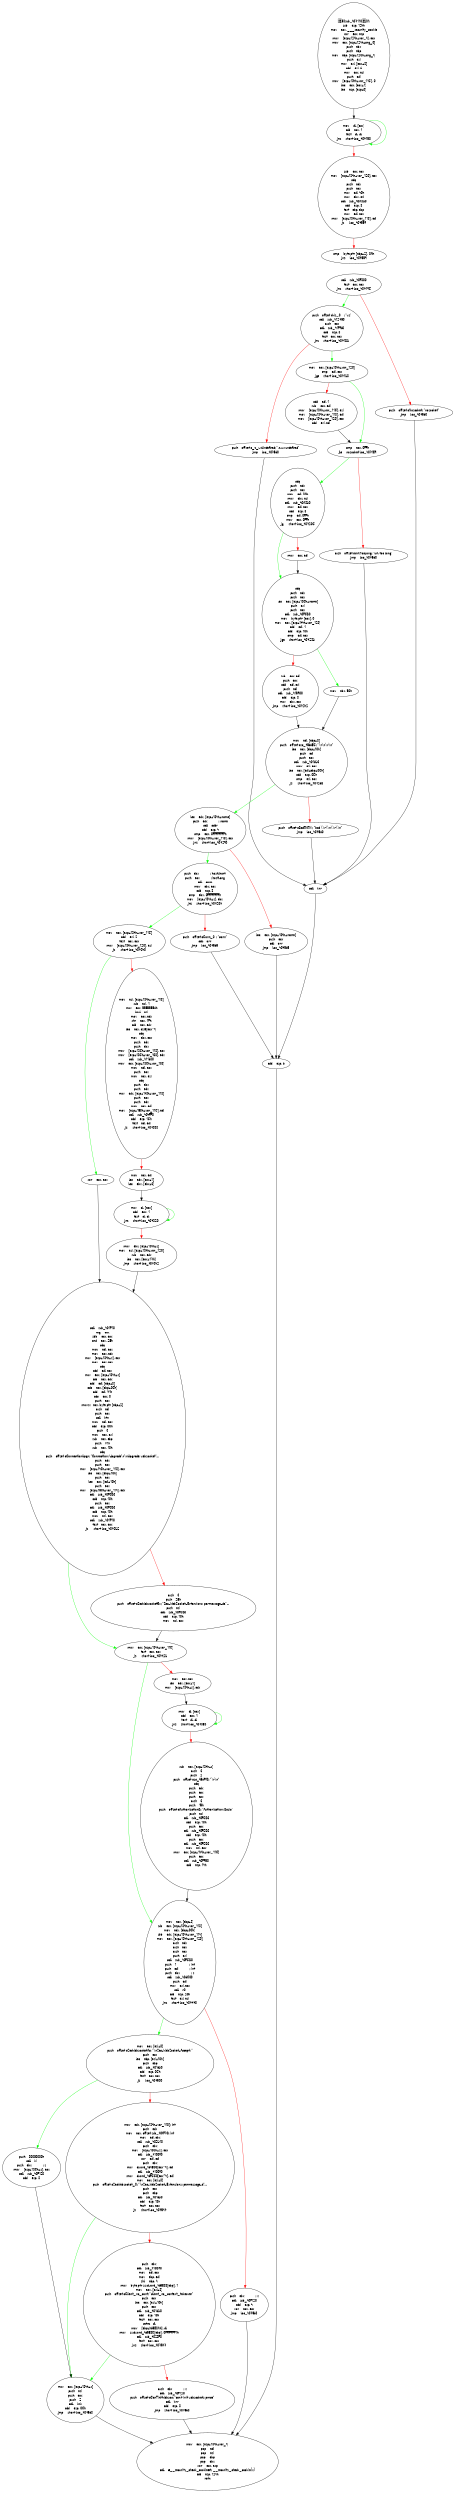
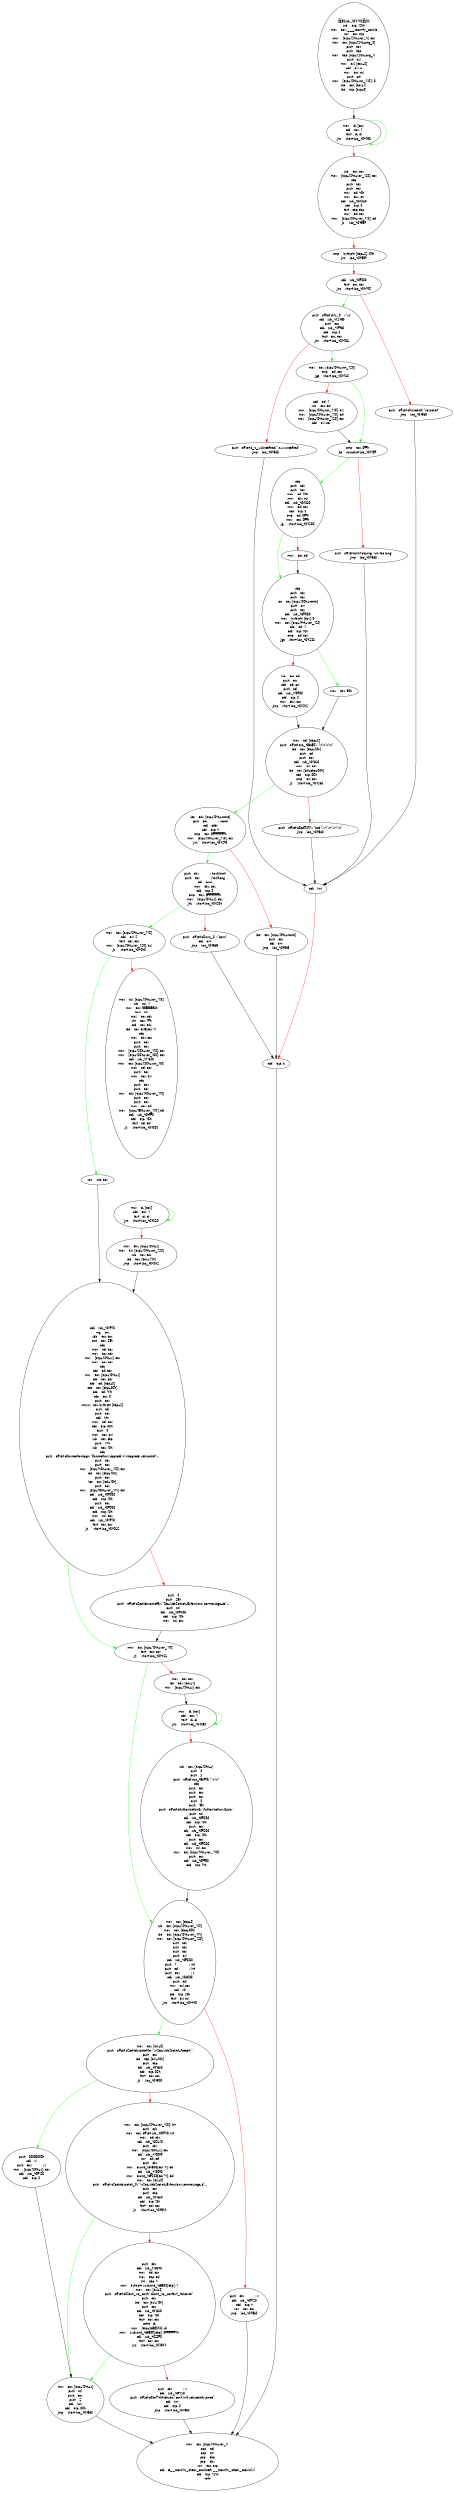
edge "cmp     byte ptr [ebp+2], 0Ah jnz     loc_407559" -> "call    sub_40F300 test    eax, eax jnz     short loc_40719C": added
edge "call    krr" -> "add     esp, 6": color black -> red
node "xor     ecx, ecx": label "xor     ecx, ecx" -> "xor     sub, ecx"
node "mov     eax, edi lea     edx, [eax+1] lea     ebx, [ebx+0]": removed
